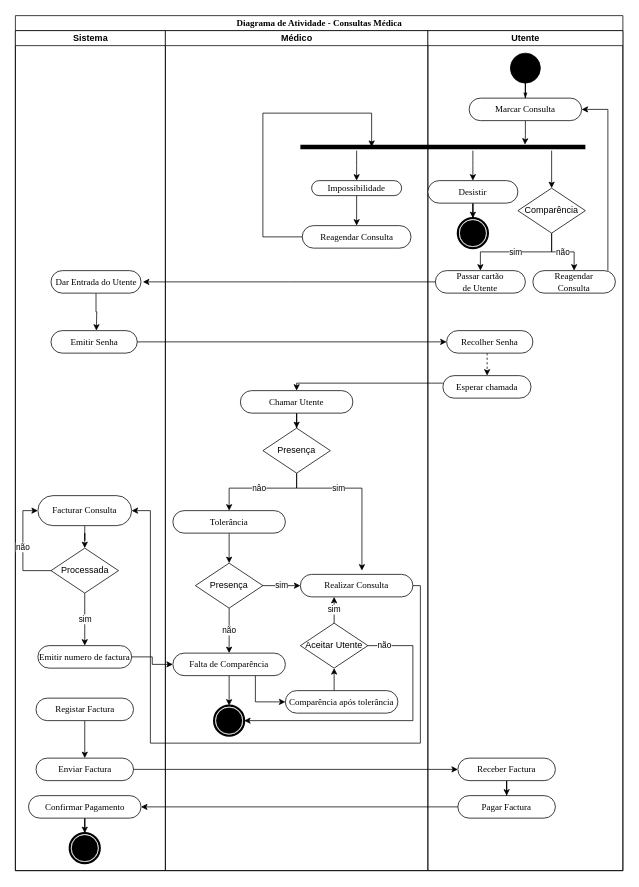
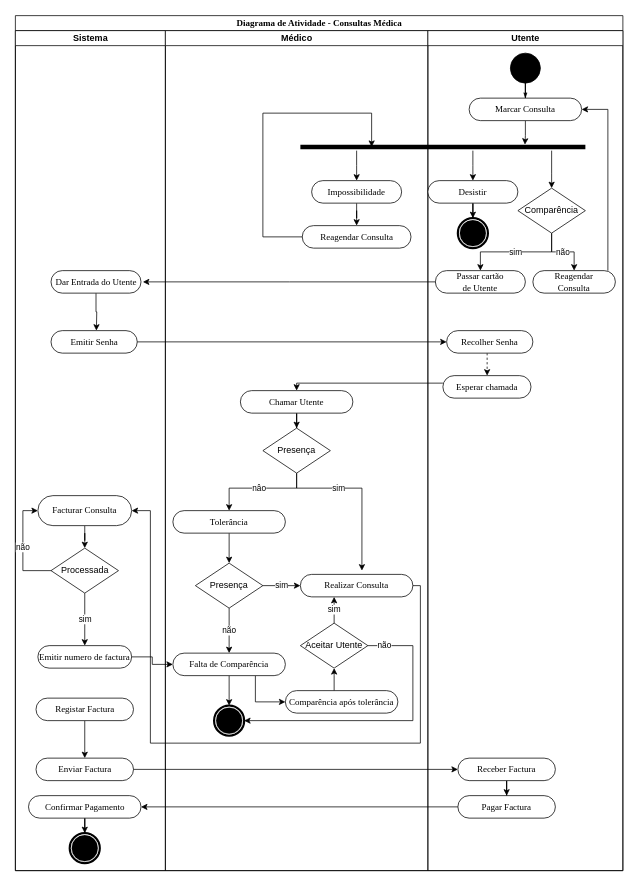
node "Impossibilidade": size 90x15 -> 90x23
